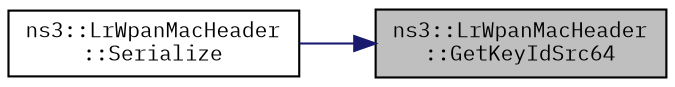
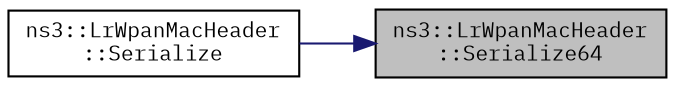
node "ns3::LrWpanMacHeader ::GetKeyIdSrc64": label "ns3::LrWpanMacHeader ::GetKeyIdSrc64" -> "ns3::LrWpanMacHeader ::Serialize64"
